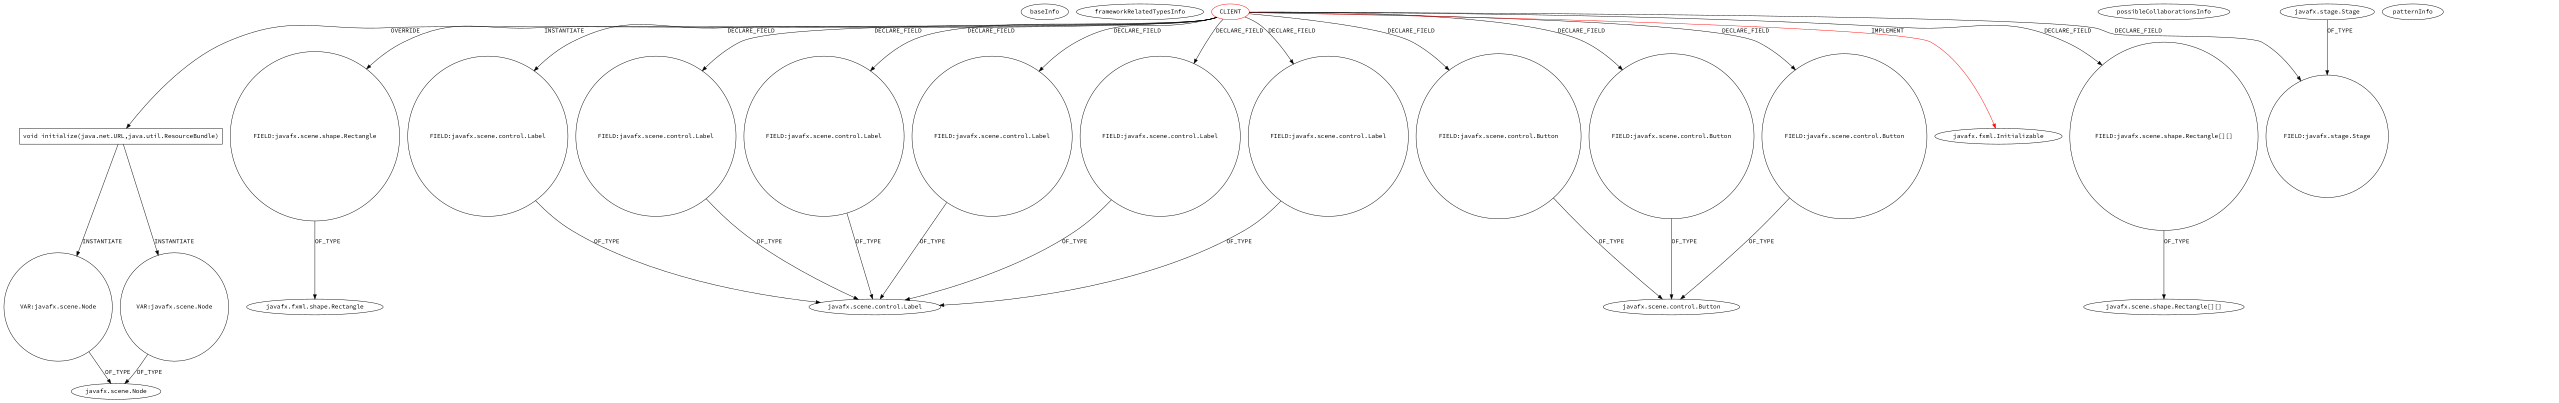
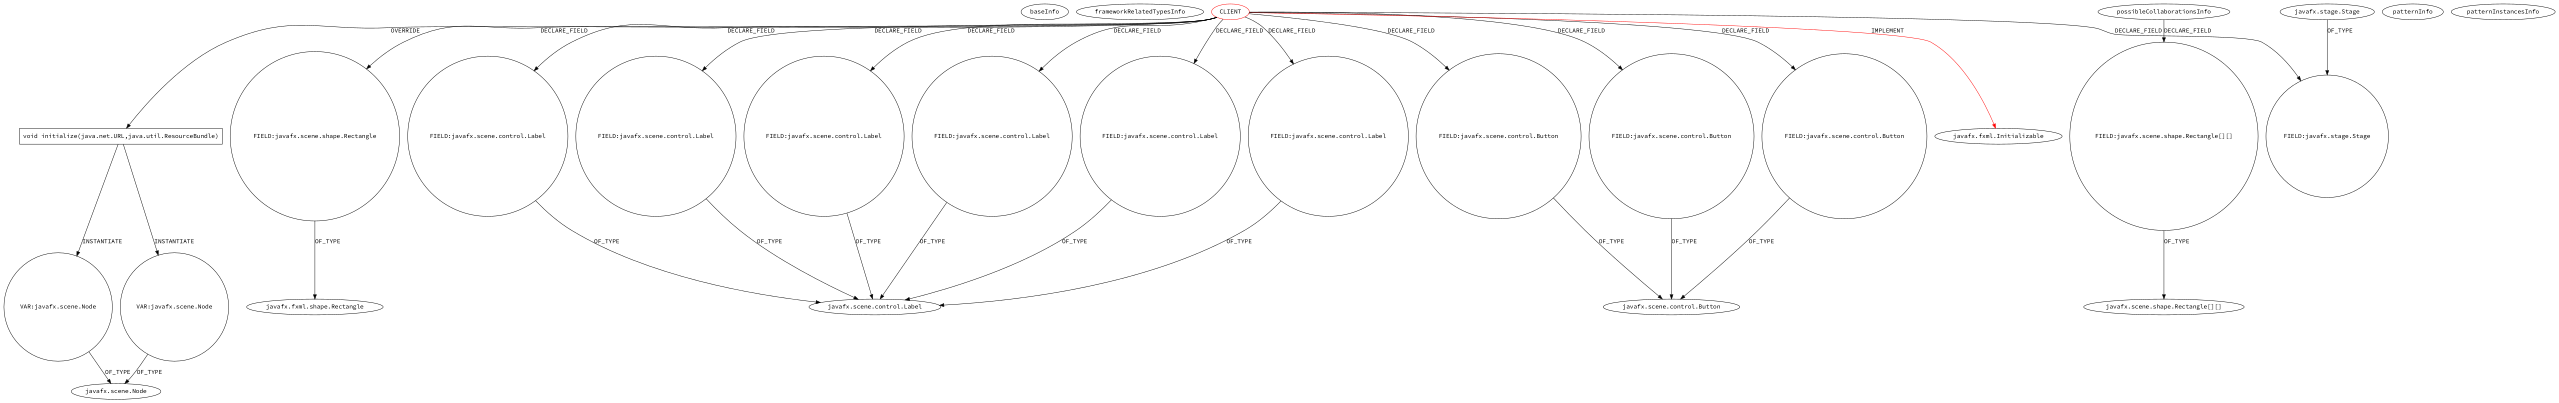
node "patternInstancesInfo": added
edge "CLIENT" -> "FIELD:javafx.scene.shape.Rectangle[][]": now "possibleCollaborationsInfo" -> "FIELD:javafx.scene.shape.Rectangle[][]"
edge "CLIENT" -> "FIELD:javafx.scene.shape.Rectangle": label "INSTANTIATE" -> "DECLARE_FIELD"
